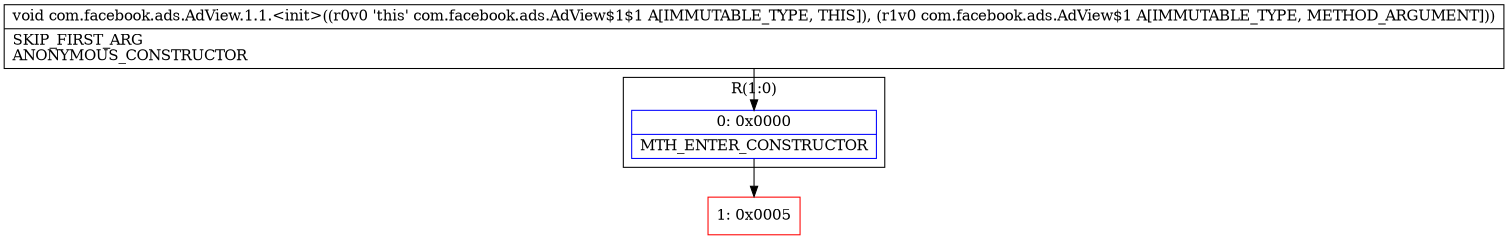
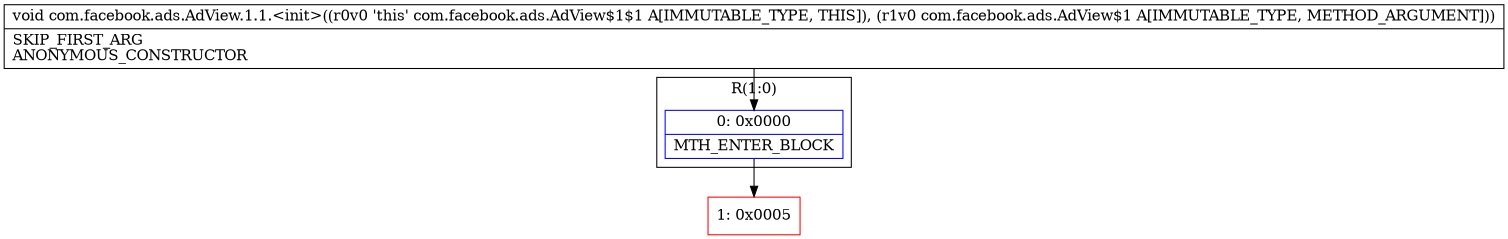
node "0: 0x0000": text "MTH_ENTER_CONSTRUCTOR" -> "MTH_ENTER_BLOCK"
